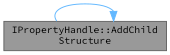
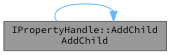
node "IPropertyHandle::AddChild Structure": label "IPropertyHandle::AddChild Structure" -> "IPropertyHandle::AddChild AddChild"
